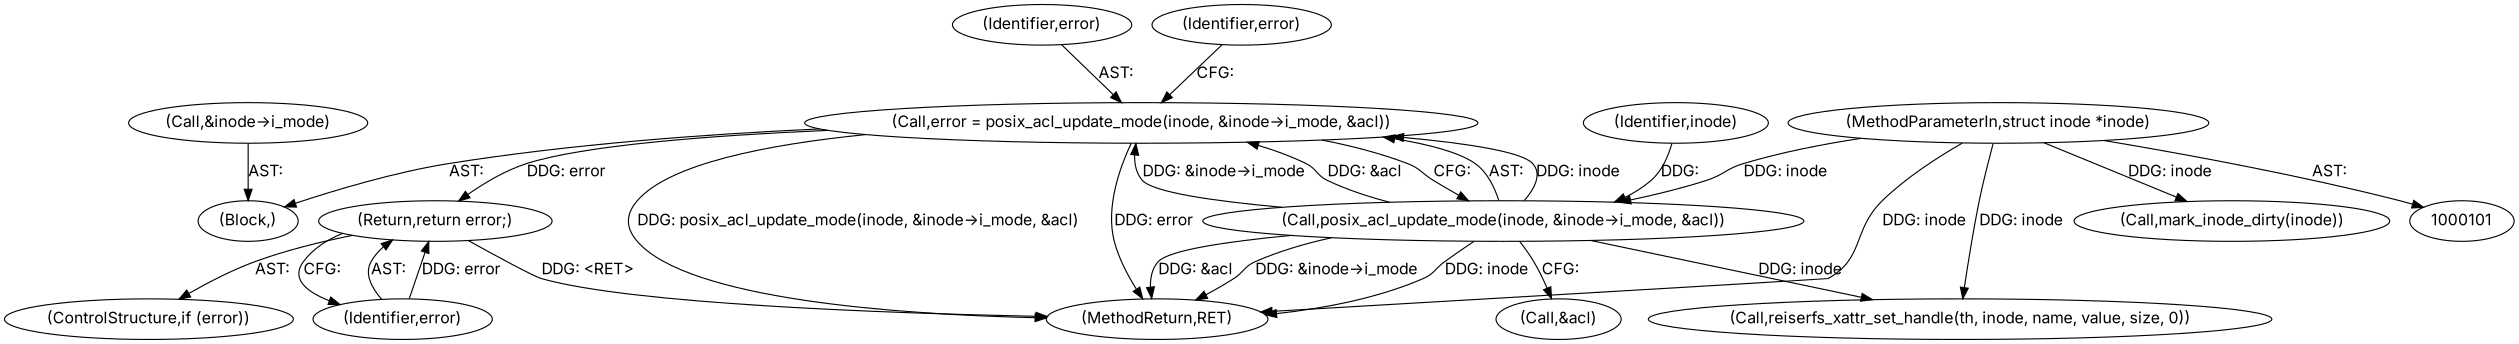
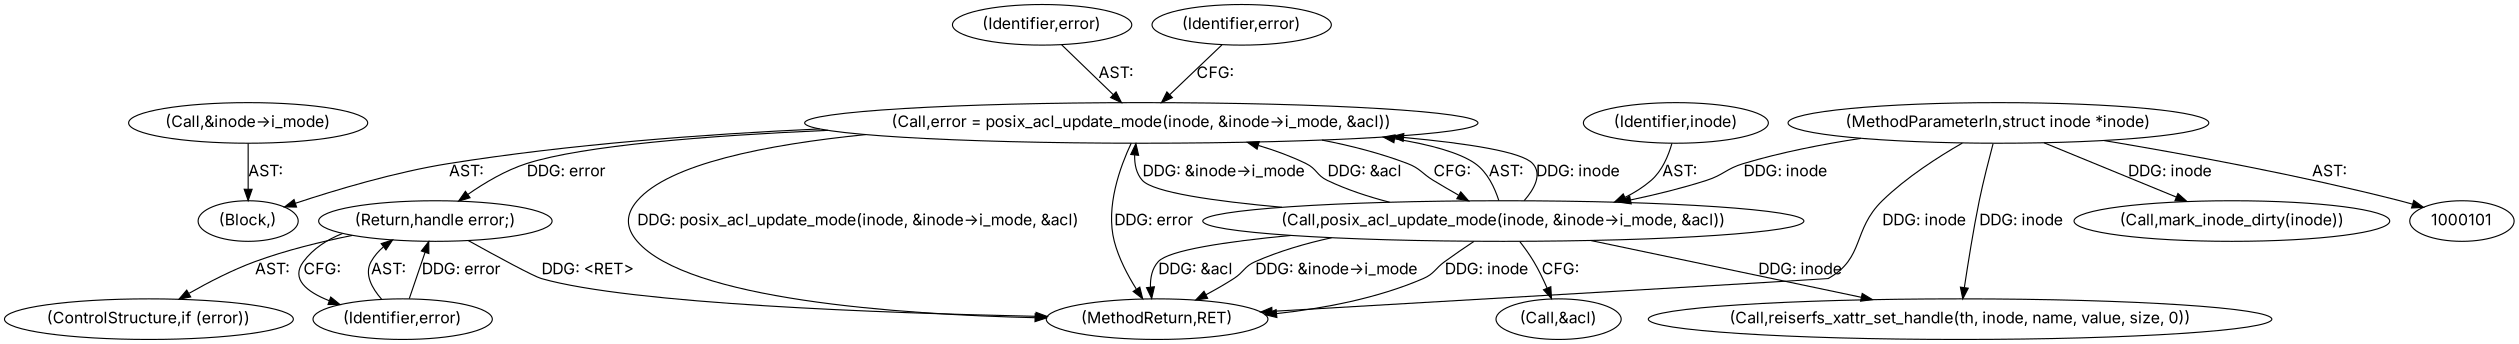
edge "(Identifier,inode)" -> "(Call,posix_acl_update_mode(inode, &inode->i_mode, &acl))": label "DDG: " -> "AST: "
node "(Return,return error;)": label "(Return,return error;)" -> "(Return,handle error;)"
